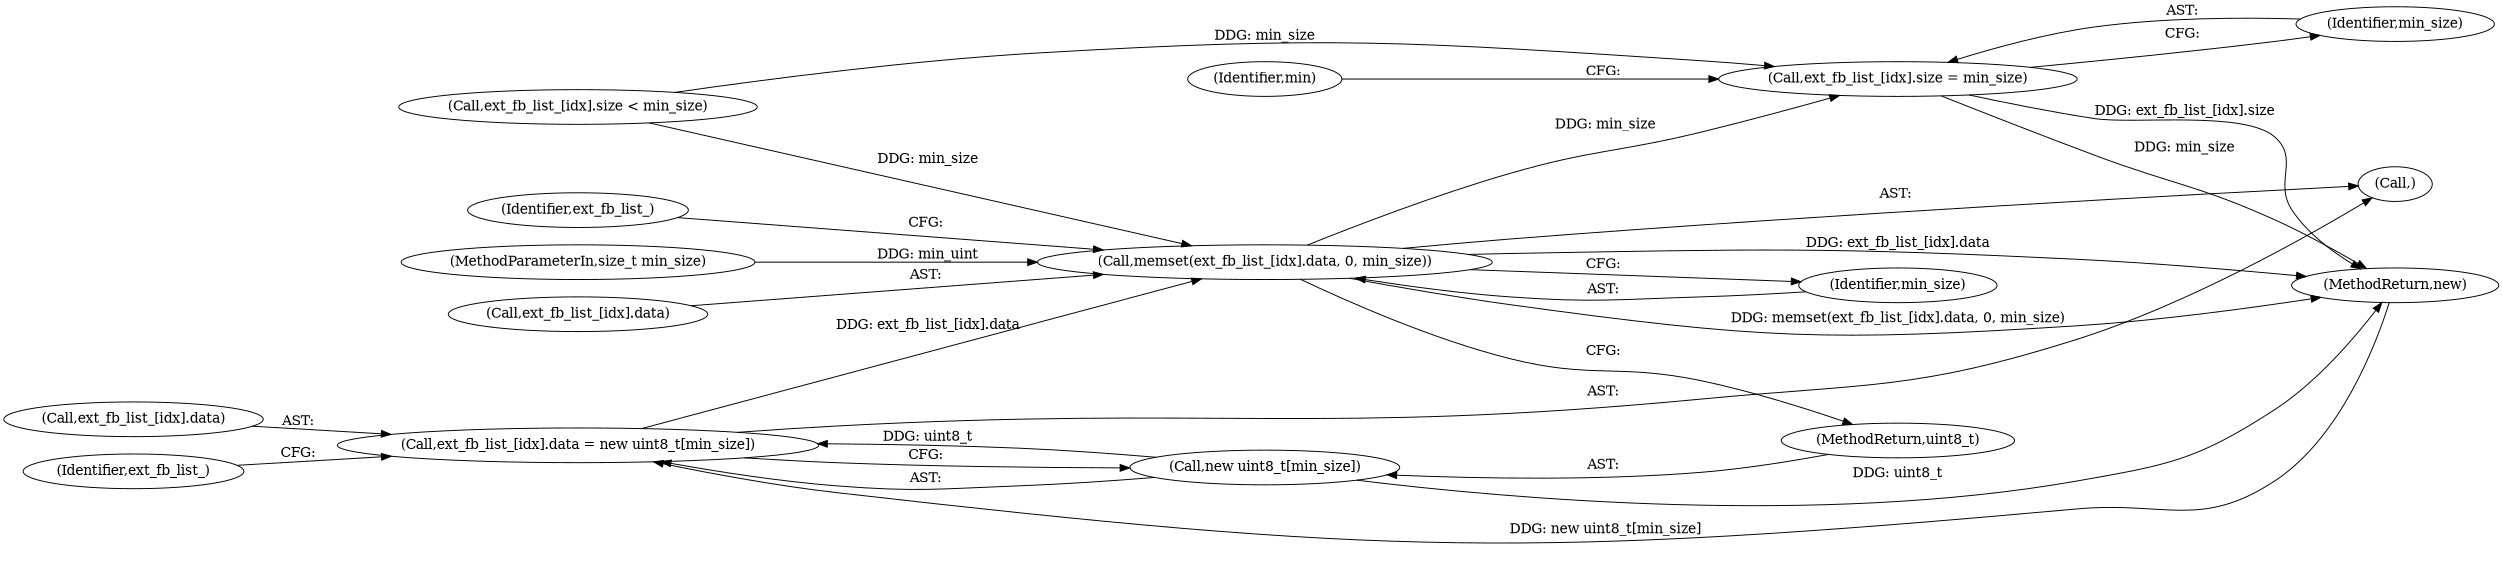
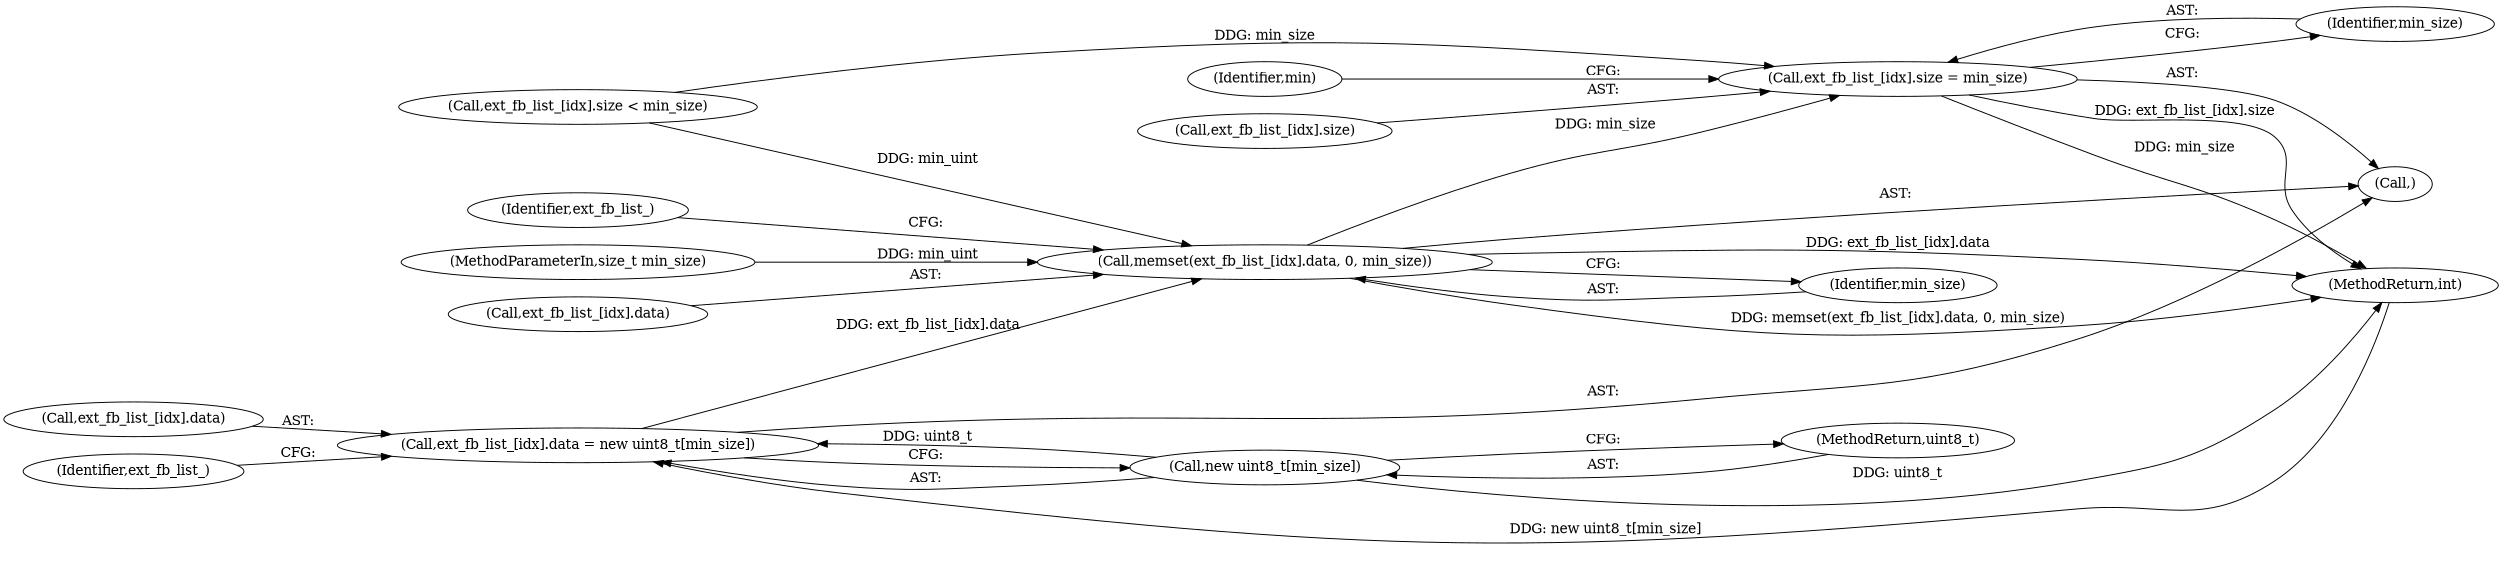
edge "(Call,ext_fb_list_[idx].size = min_size)" -> "(Call,)": added, label "AST:"
node "(Call,ext_fb_list_[idx].size)": added
edge "(Call,ext_fb_list_[idx].size < min_size)" -> "(Call,memset(ext_fb_list_[idx].data, 0, min_size))": label "DDG: min_size" -> "DDG: min_uint"
node "(MethodReturn,new)": label "(MethodReturn,new)" -> "(MethodReturn,int)"
edge "(Call,memset(ext_fb_list_[idx].data, 0, min_size))" -> "(MethodReturn,uint8_t)": now "(Call,new uint8_t[min_size])" -> "(MethodReturn,uint8_t)"
